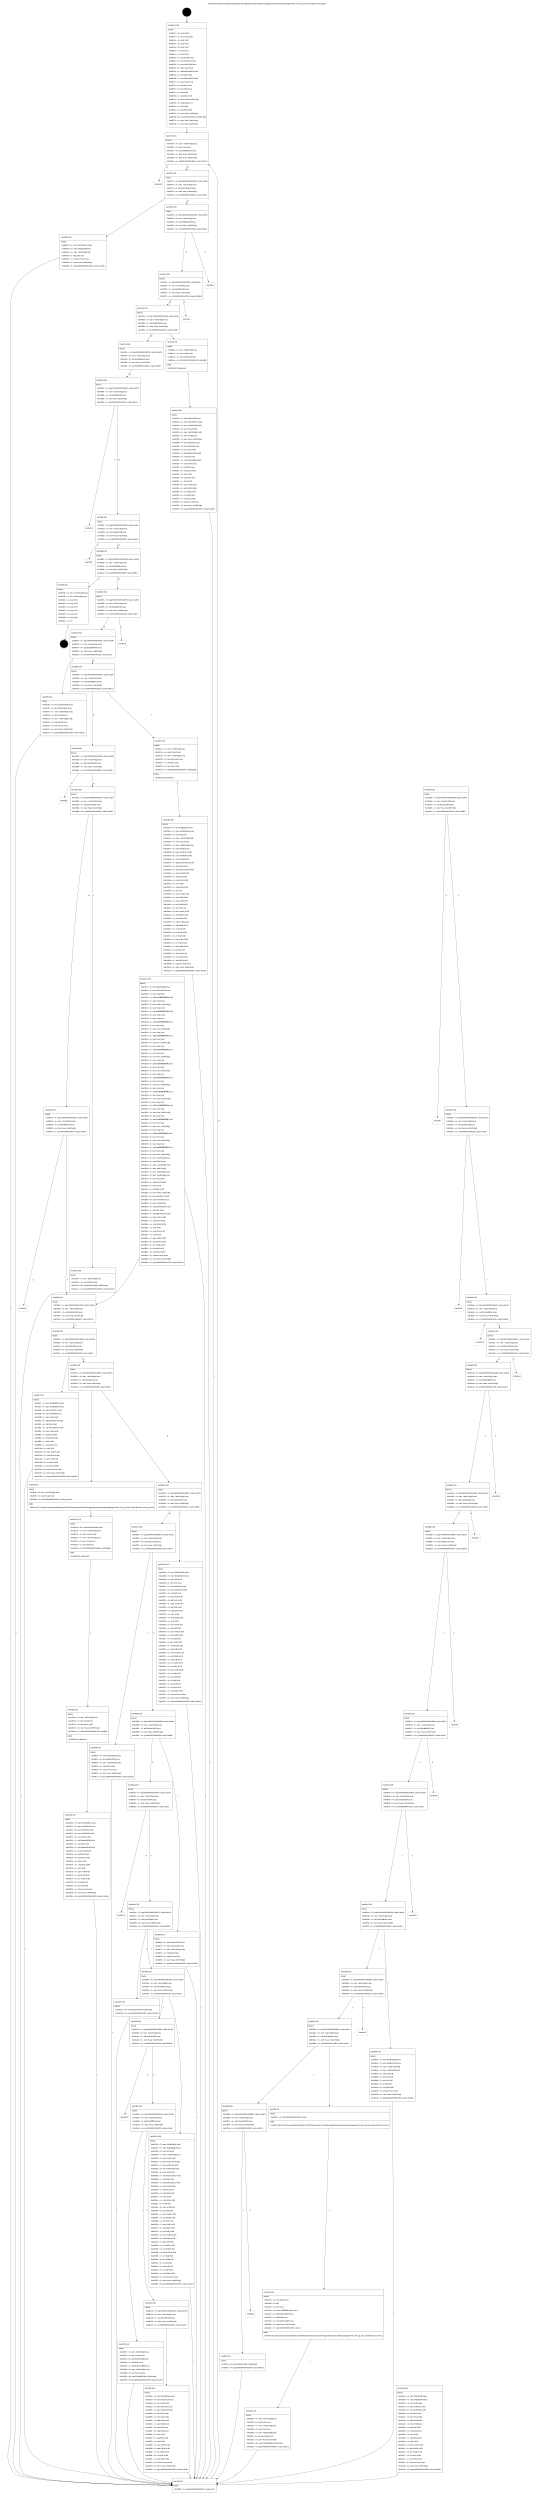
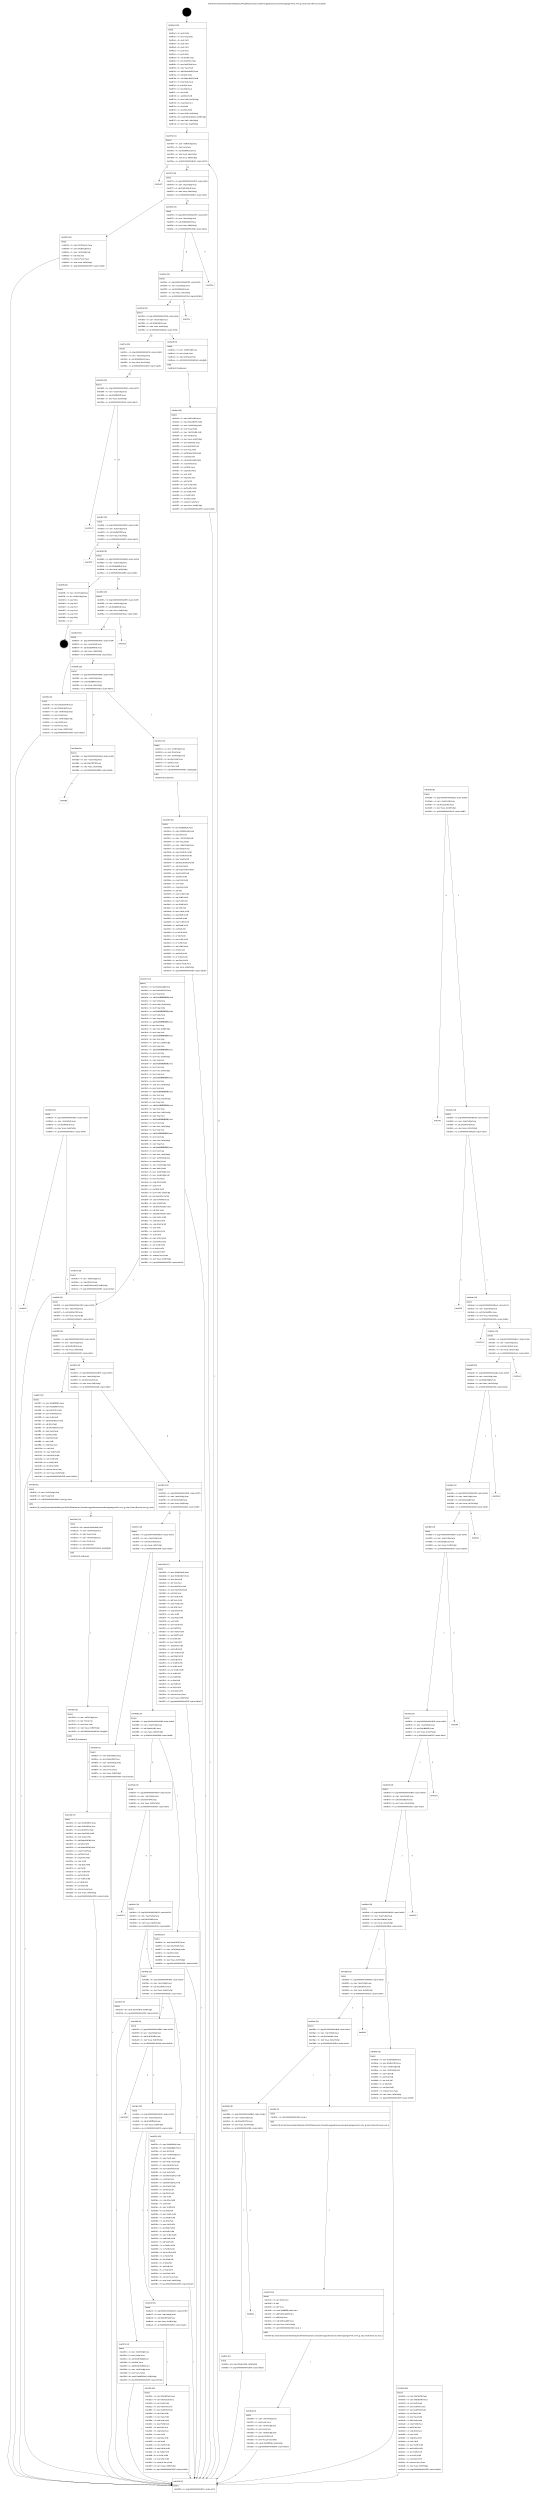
node "0x4018c4 [28]": removed
